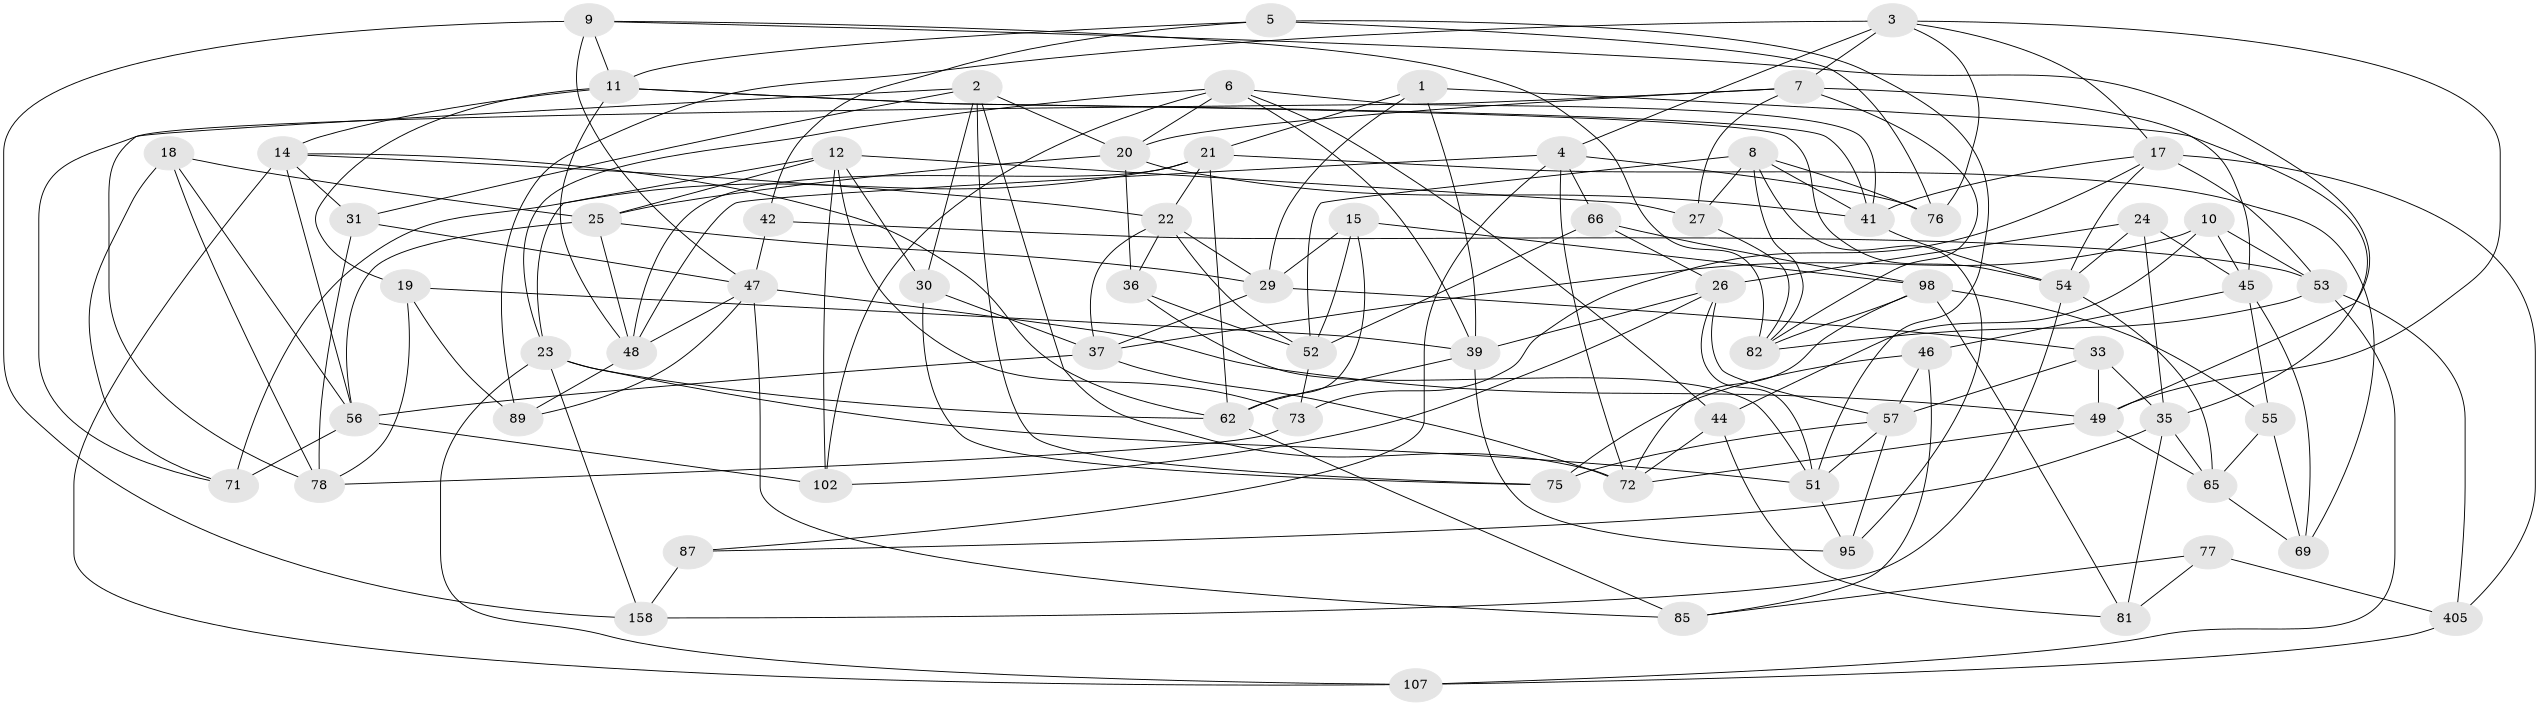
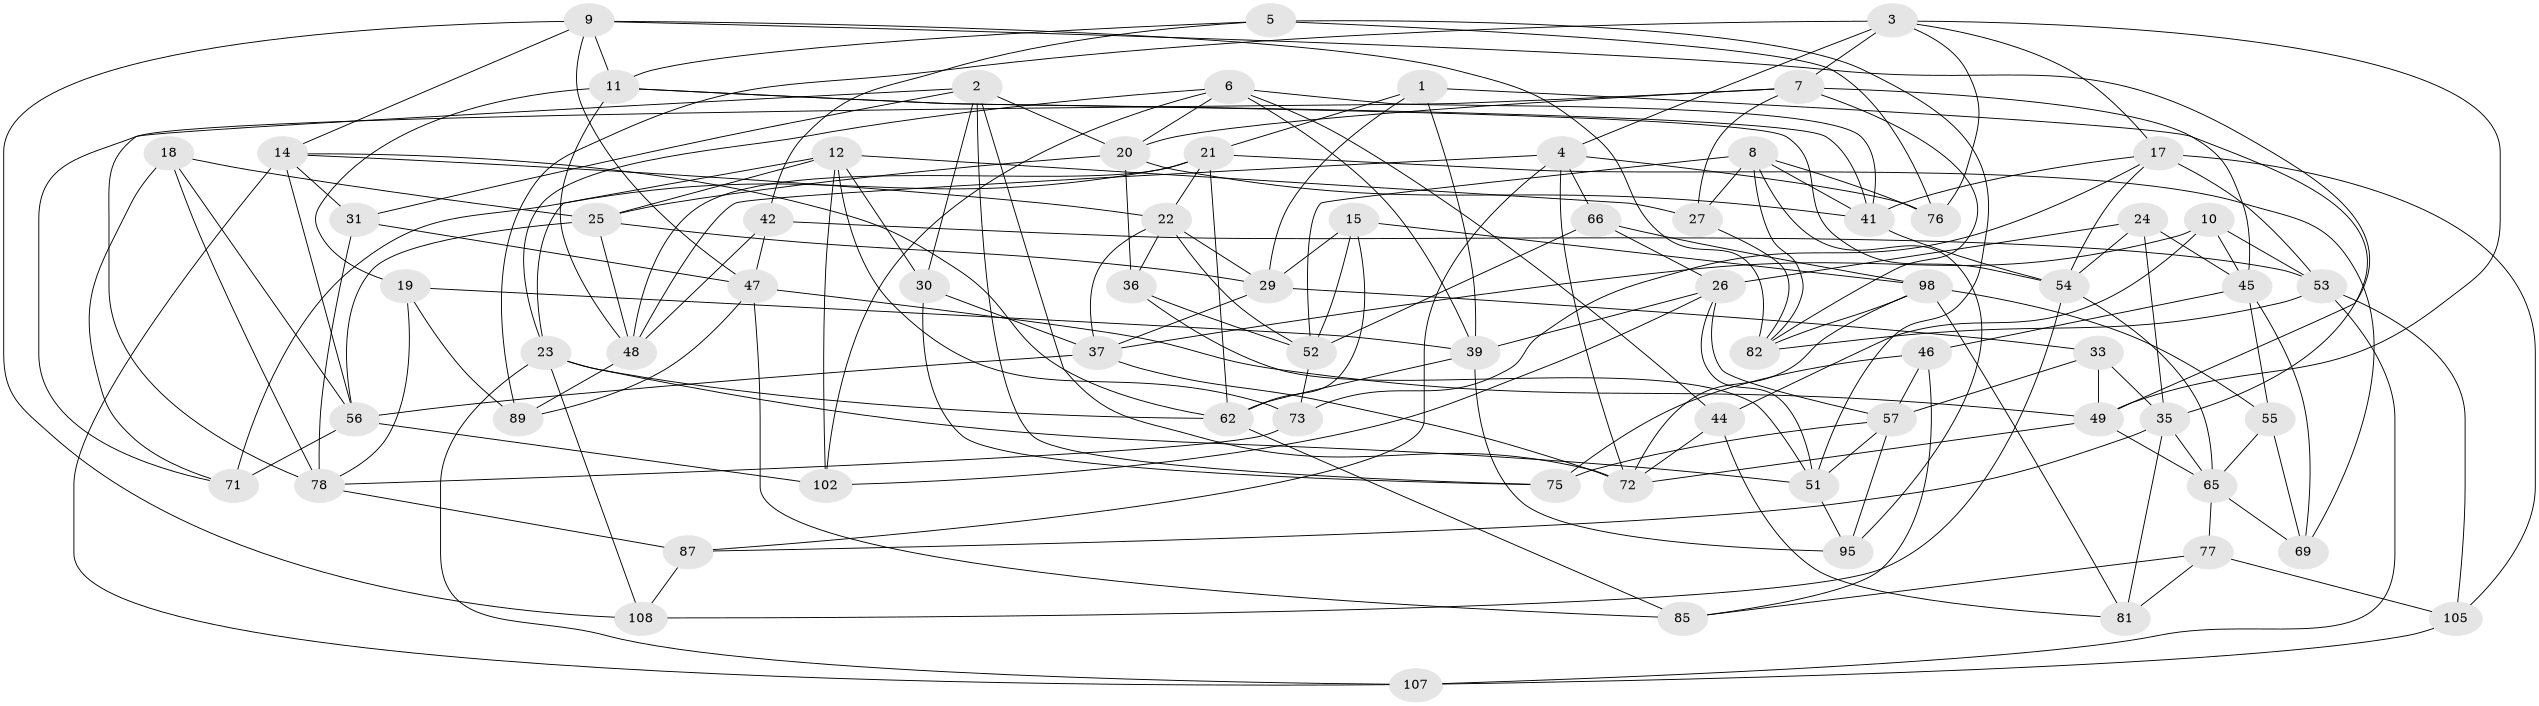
edge "11" -- "14": now "9" -- "14"
edge "47" -- "48": now "42" -- "48"
edge "78" -- "87": added
edge "65" -- "77": added
node "158": label "158" -> "108"
node "405": label "405" -> "105"
